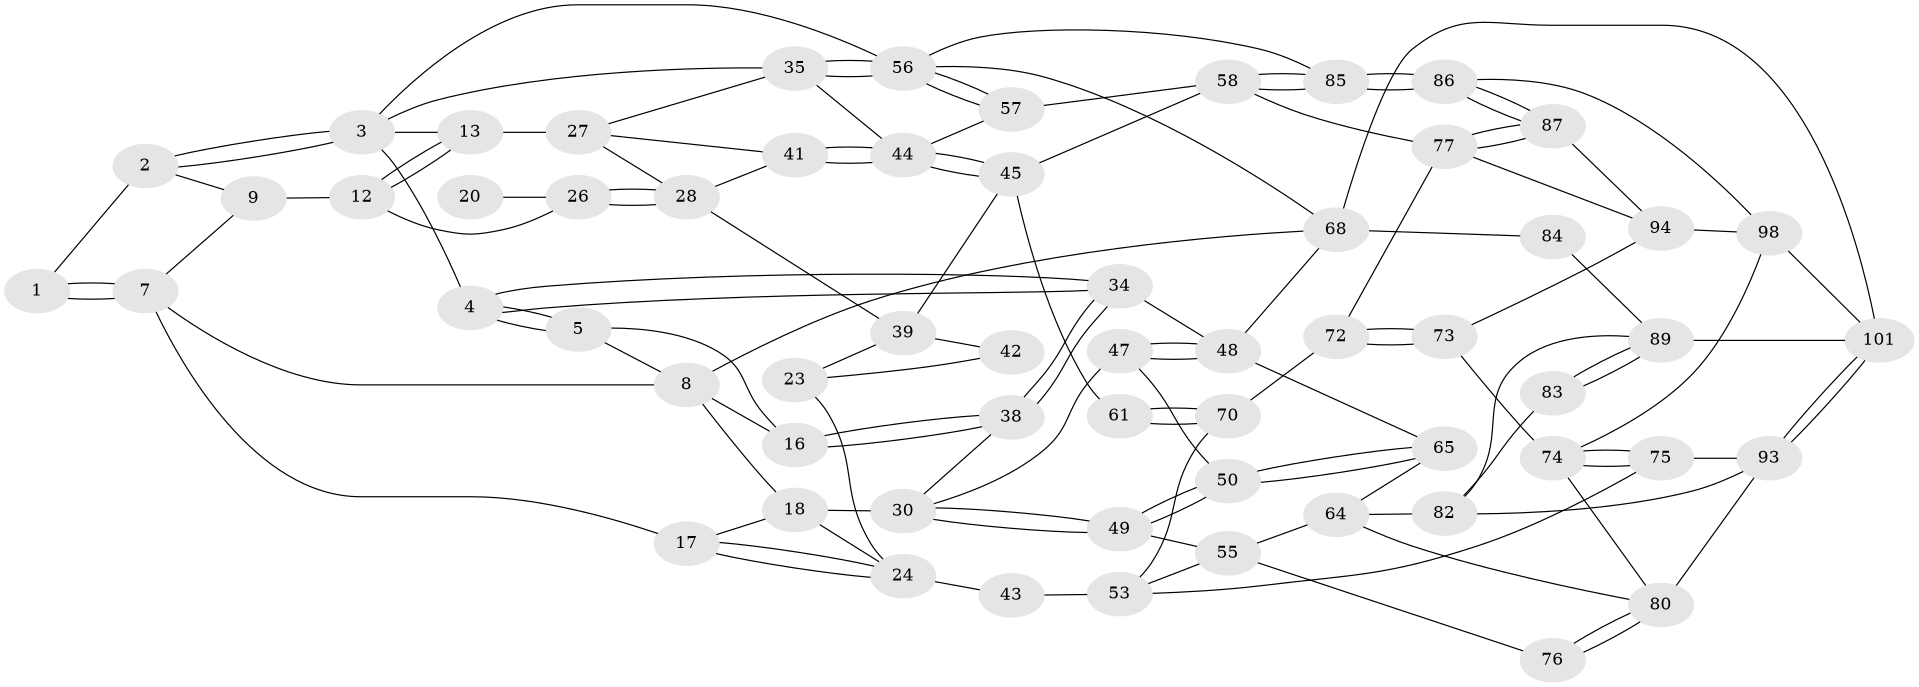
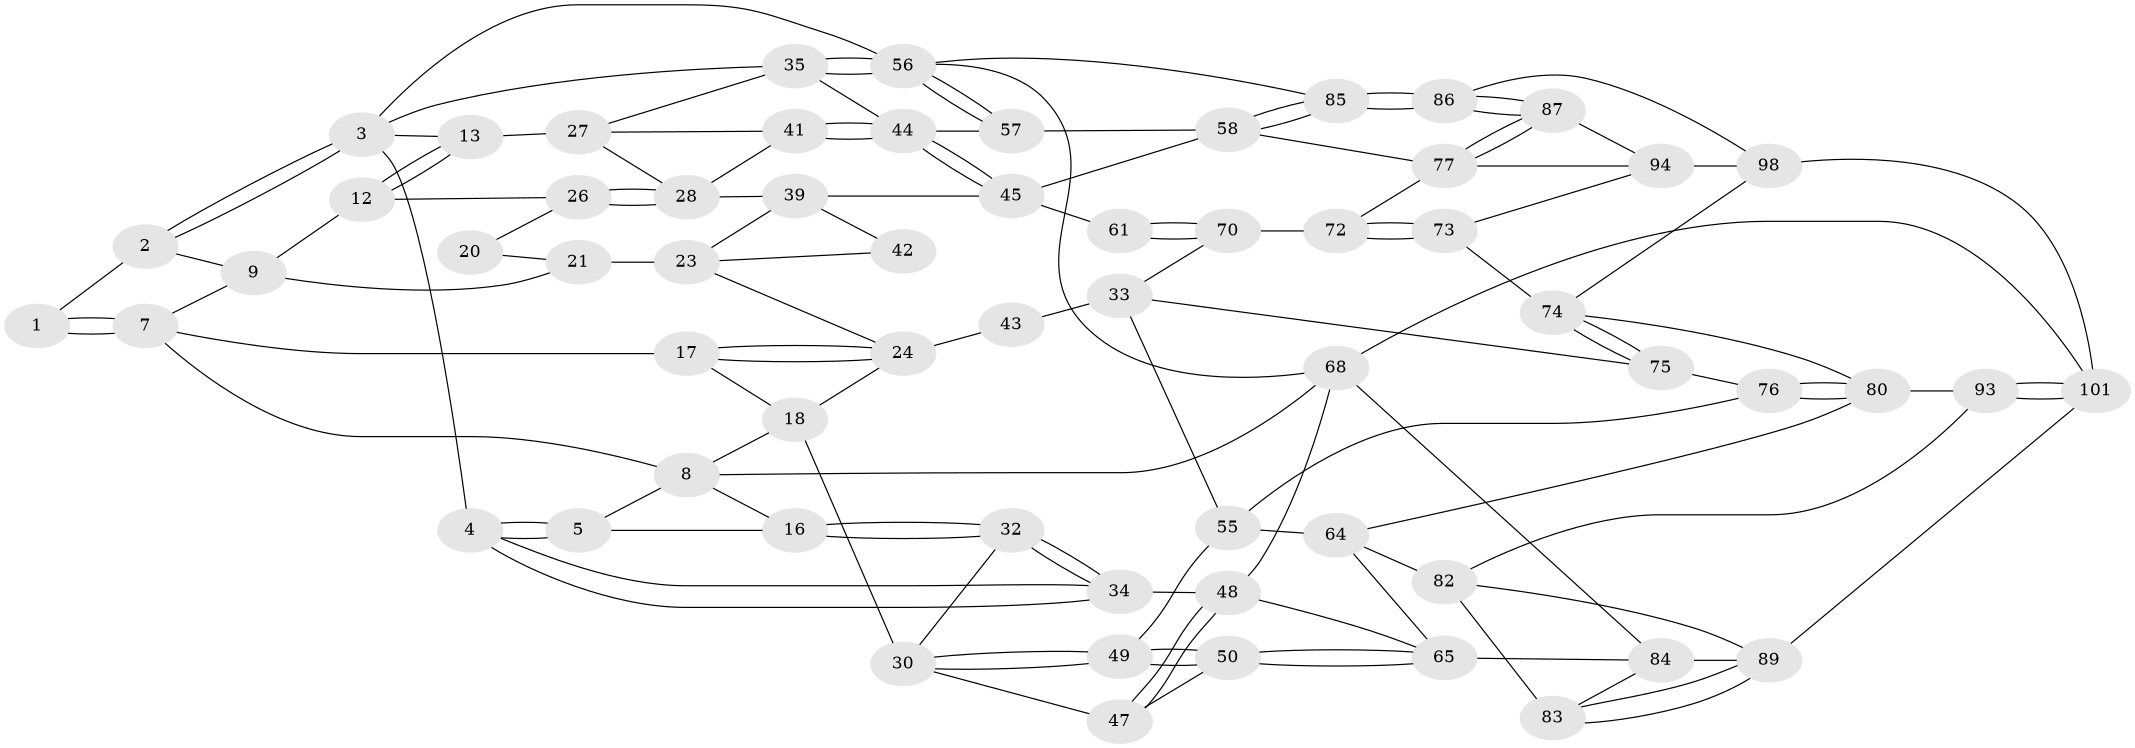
node "21": added
node "38": label "38" -> "32"
edge "75" -- "93": now "75" -- "76"
node "53": label "53" -> "33"
edge "65" -- "84": added
edge "84" -- "83": added
